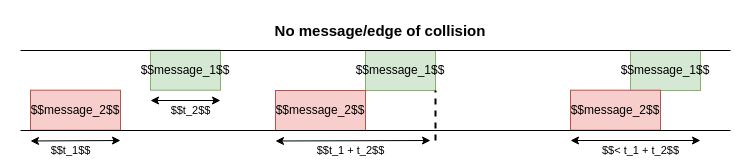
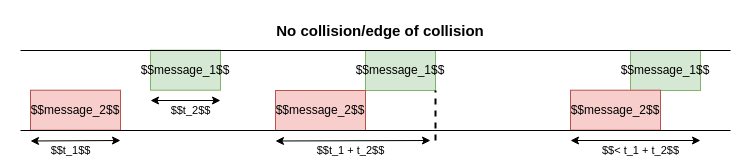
node "No message/edge of collision": label "No message/edge of collision" -> "No collision/edge of collision"
